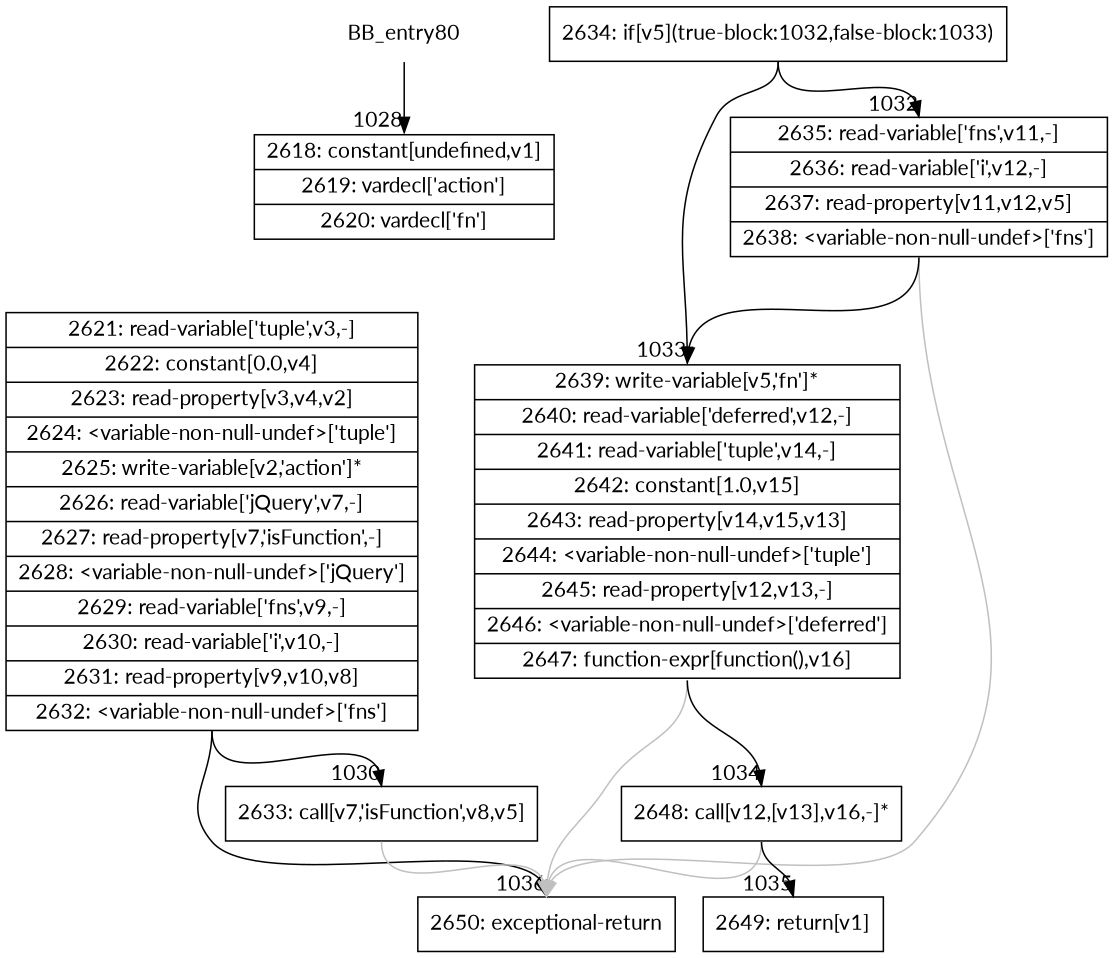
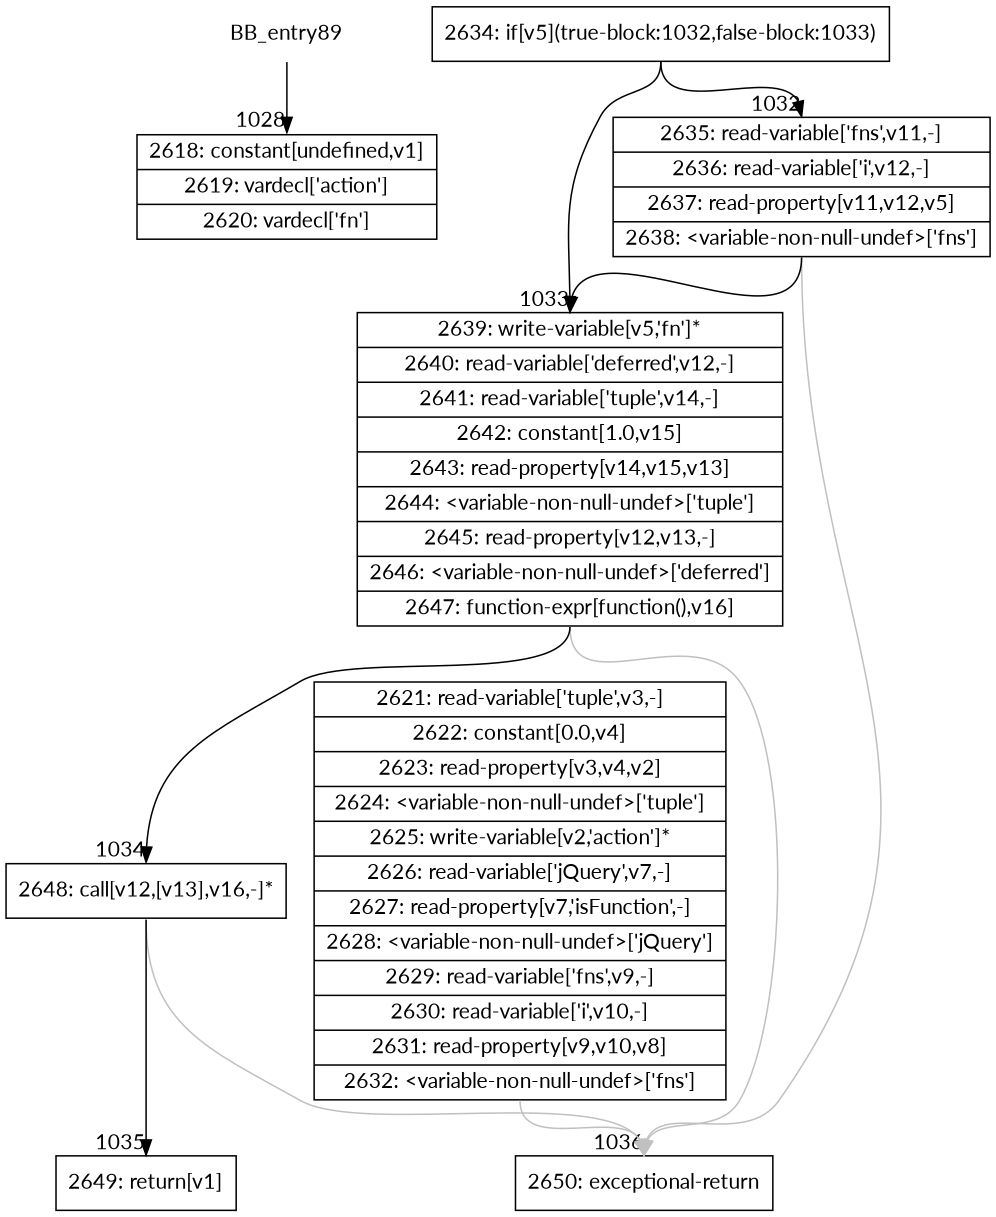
node "BB_entry80": label "BB_entry80" -> "BB_entry89"
node "2633: call[v7,'isFunction',v8,v5]": removed
edge "2621: read-variable['tuple',v3,-]" -> "2650: exceptional-return": color black -> gray
